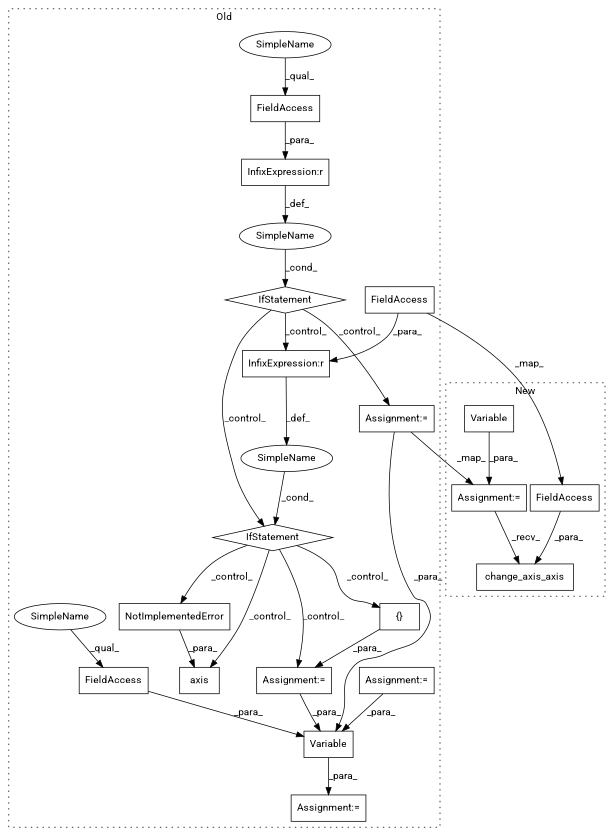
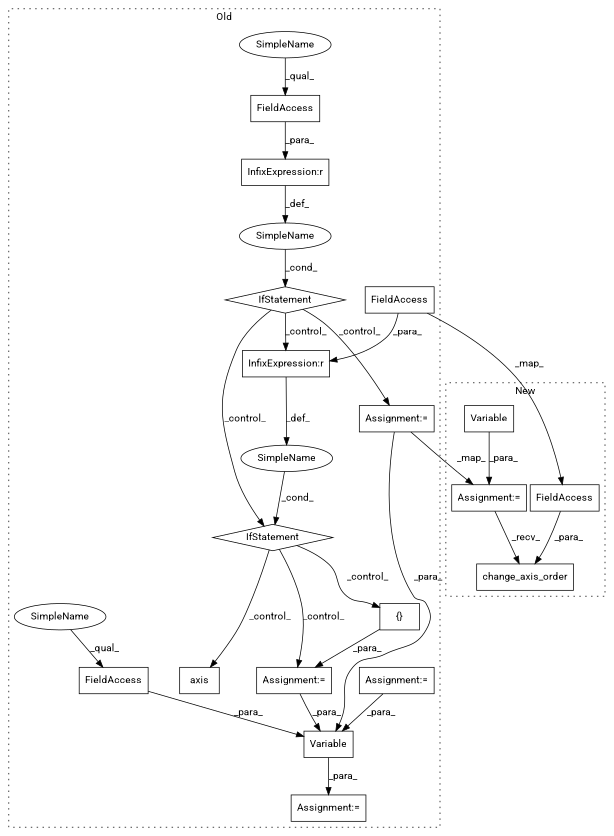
node "change_axis_axis": label "change_axis_axis" -> "change_axis_order"
node "NotImplementedError": removed
